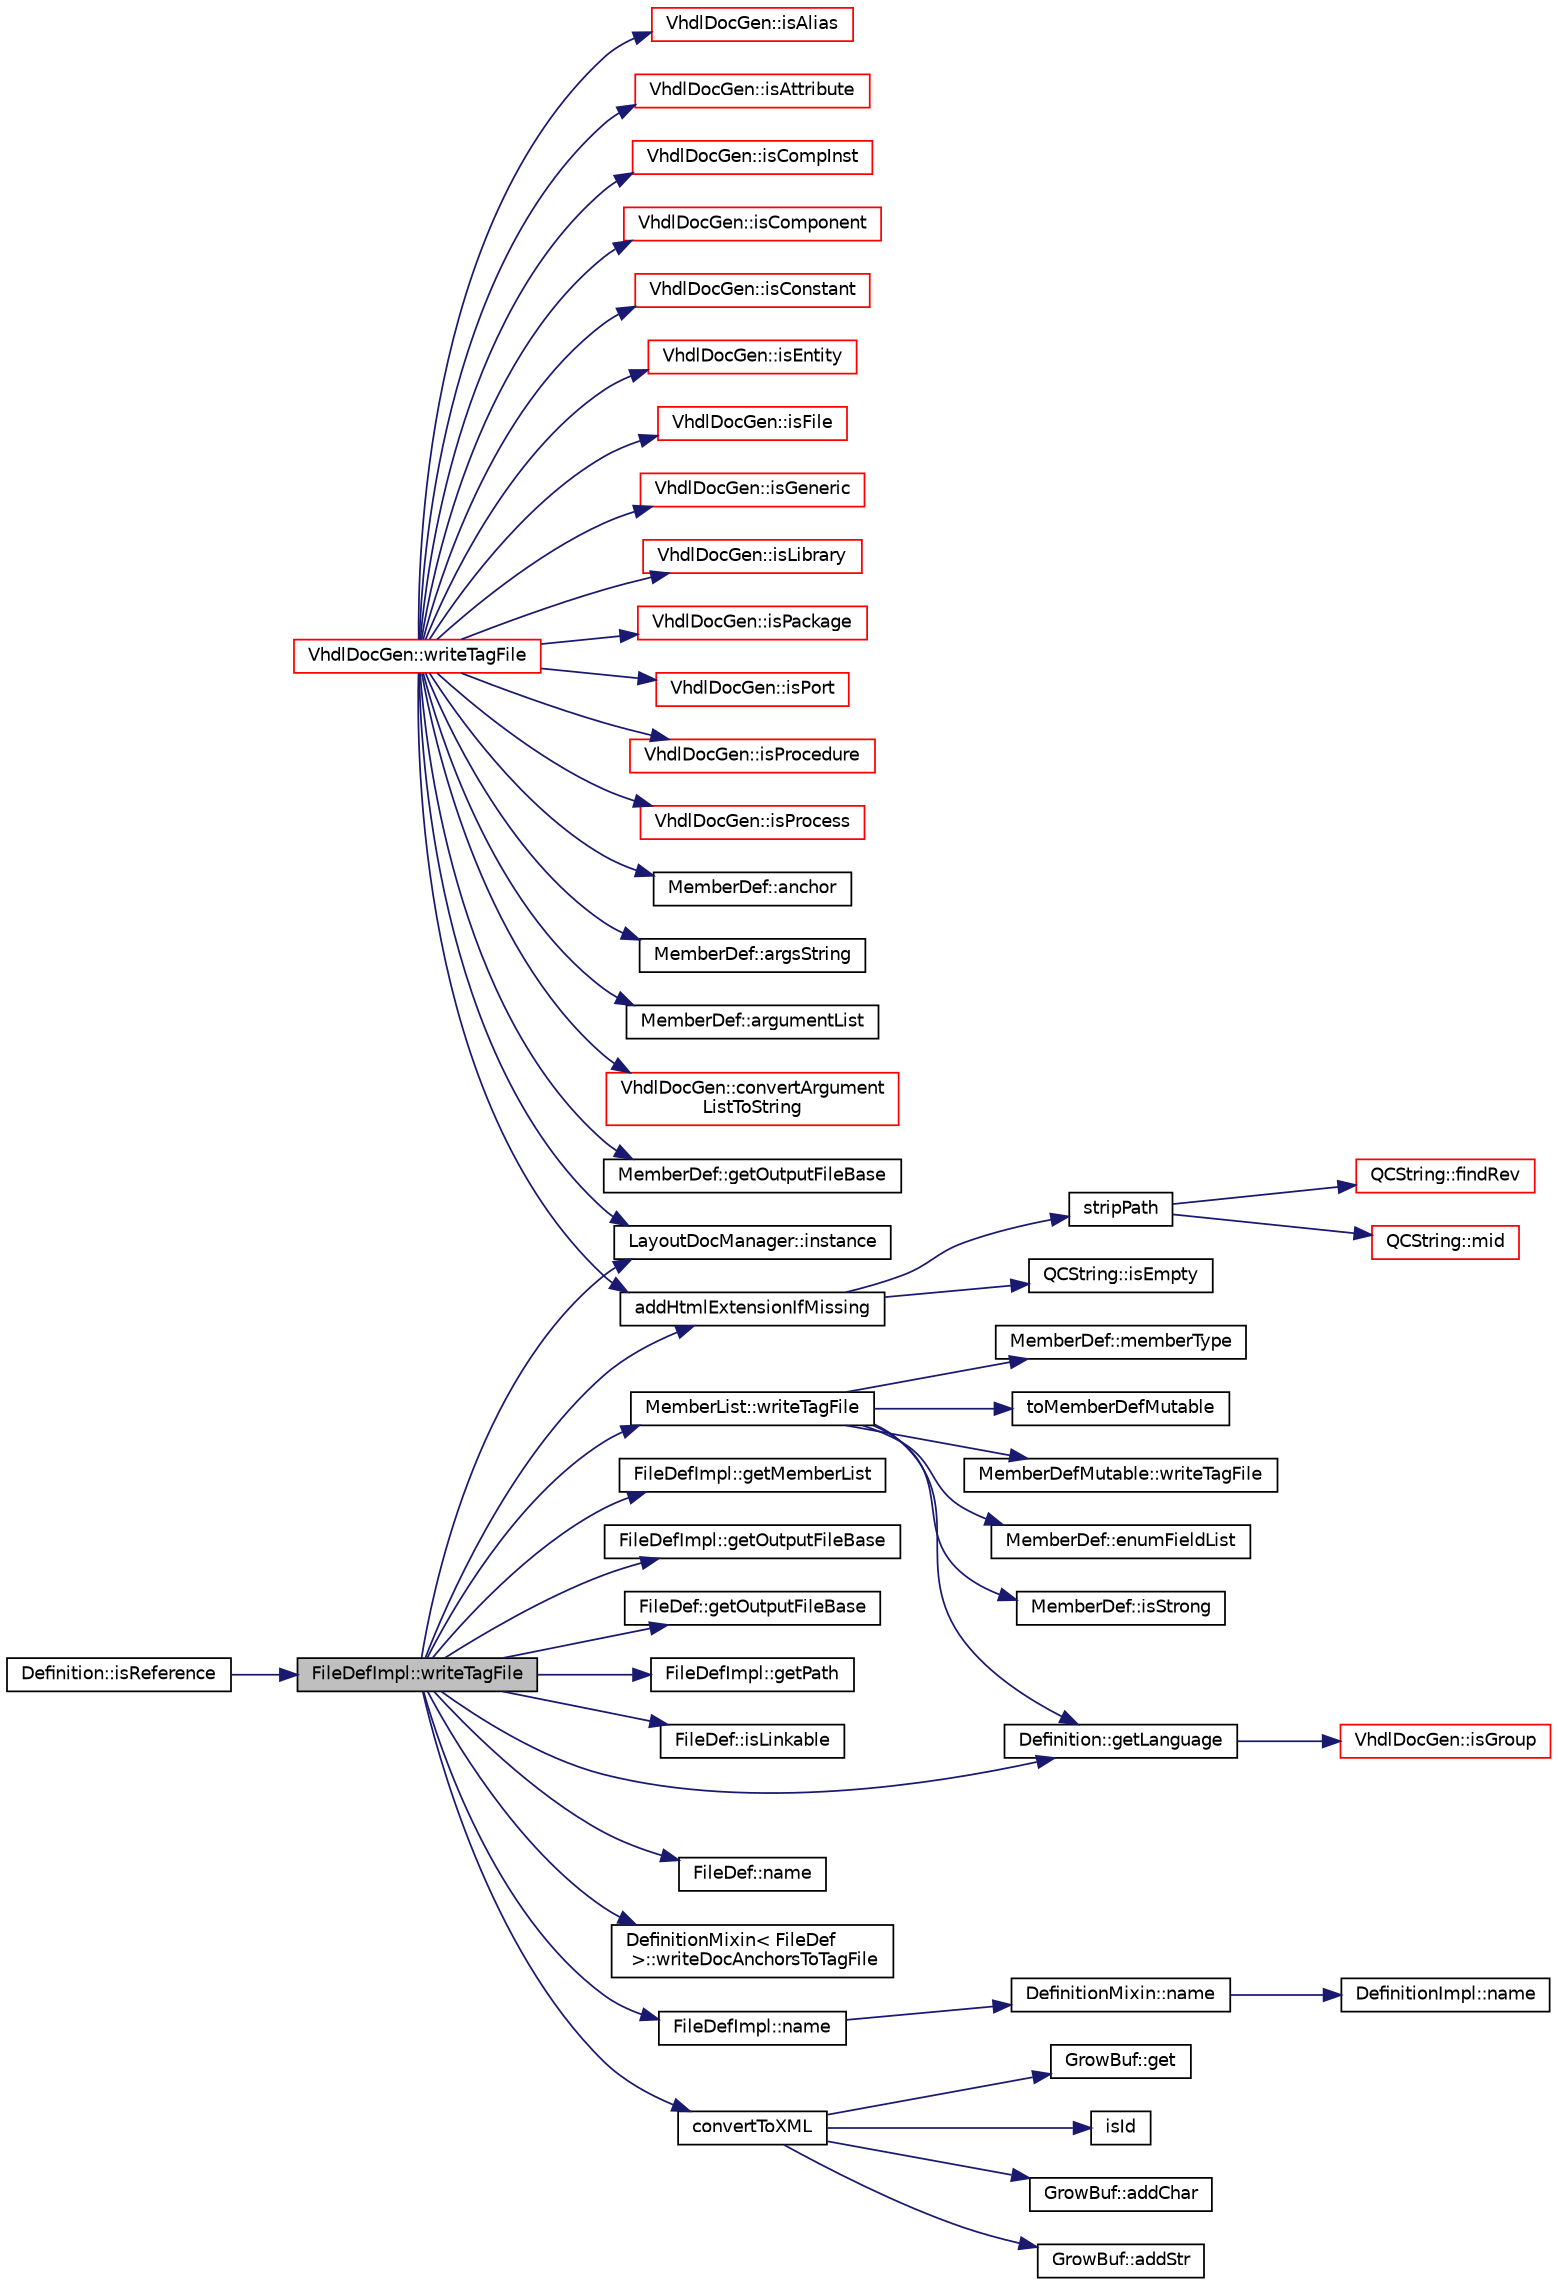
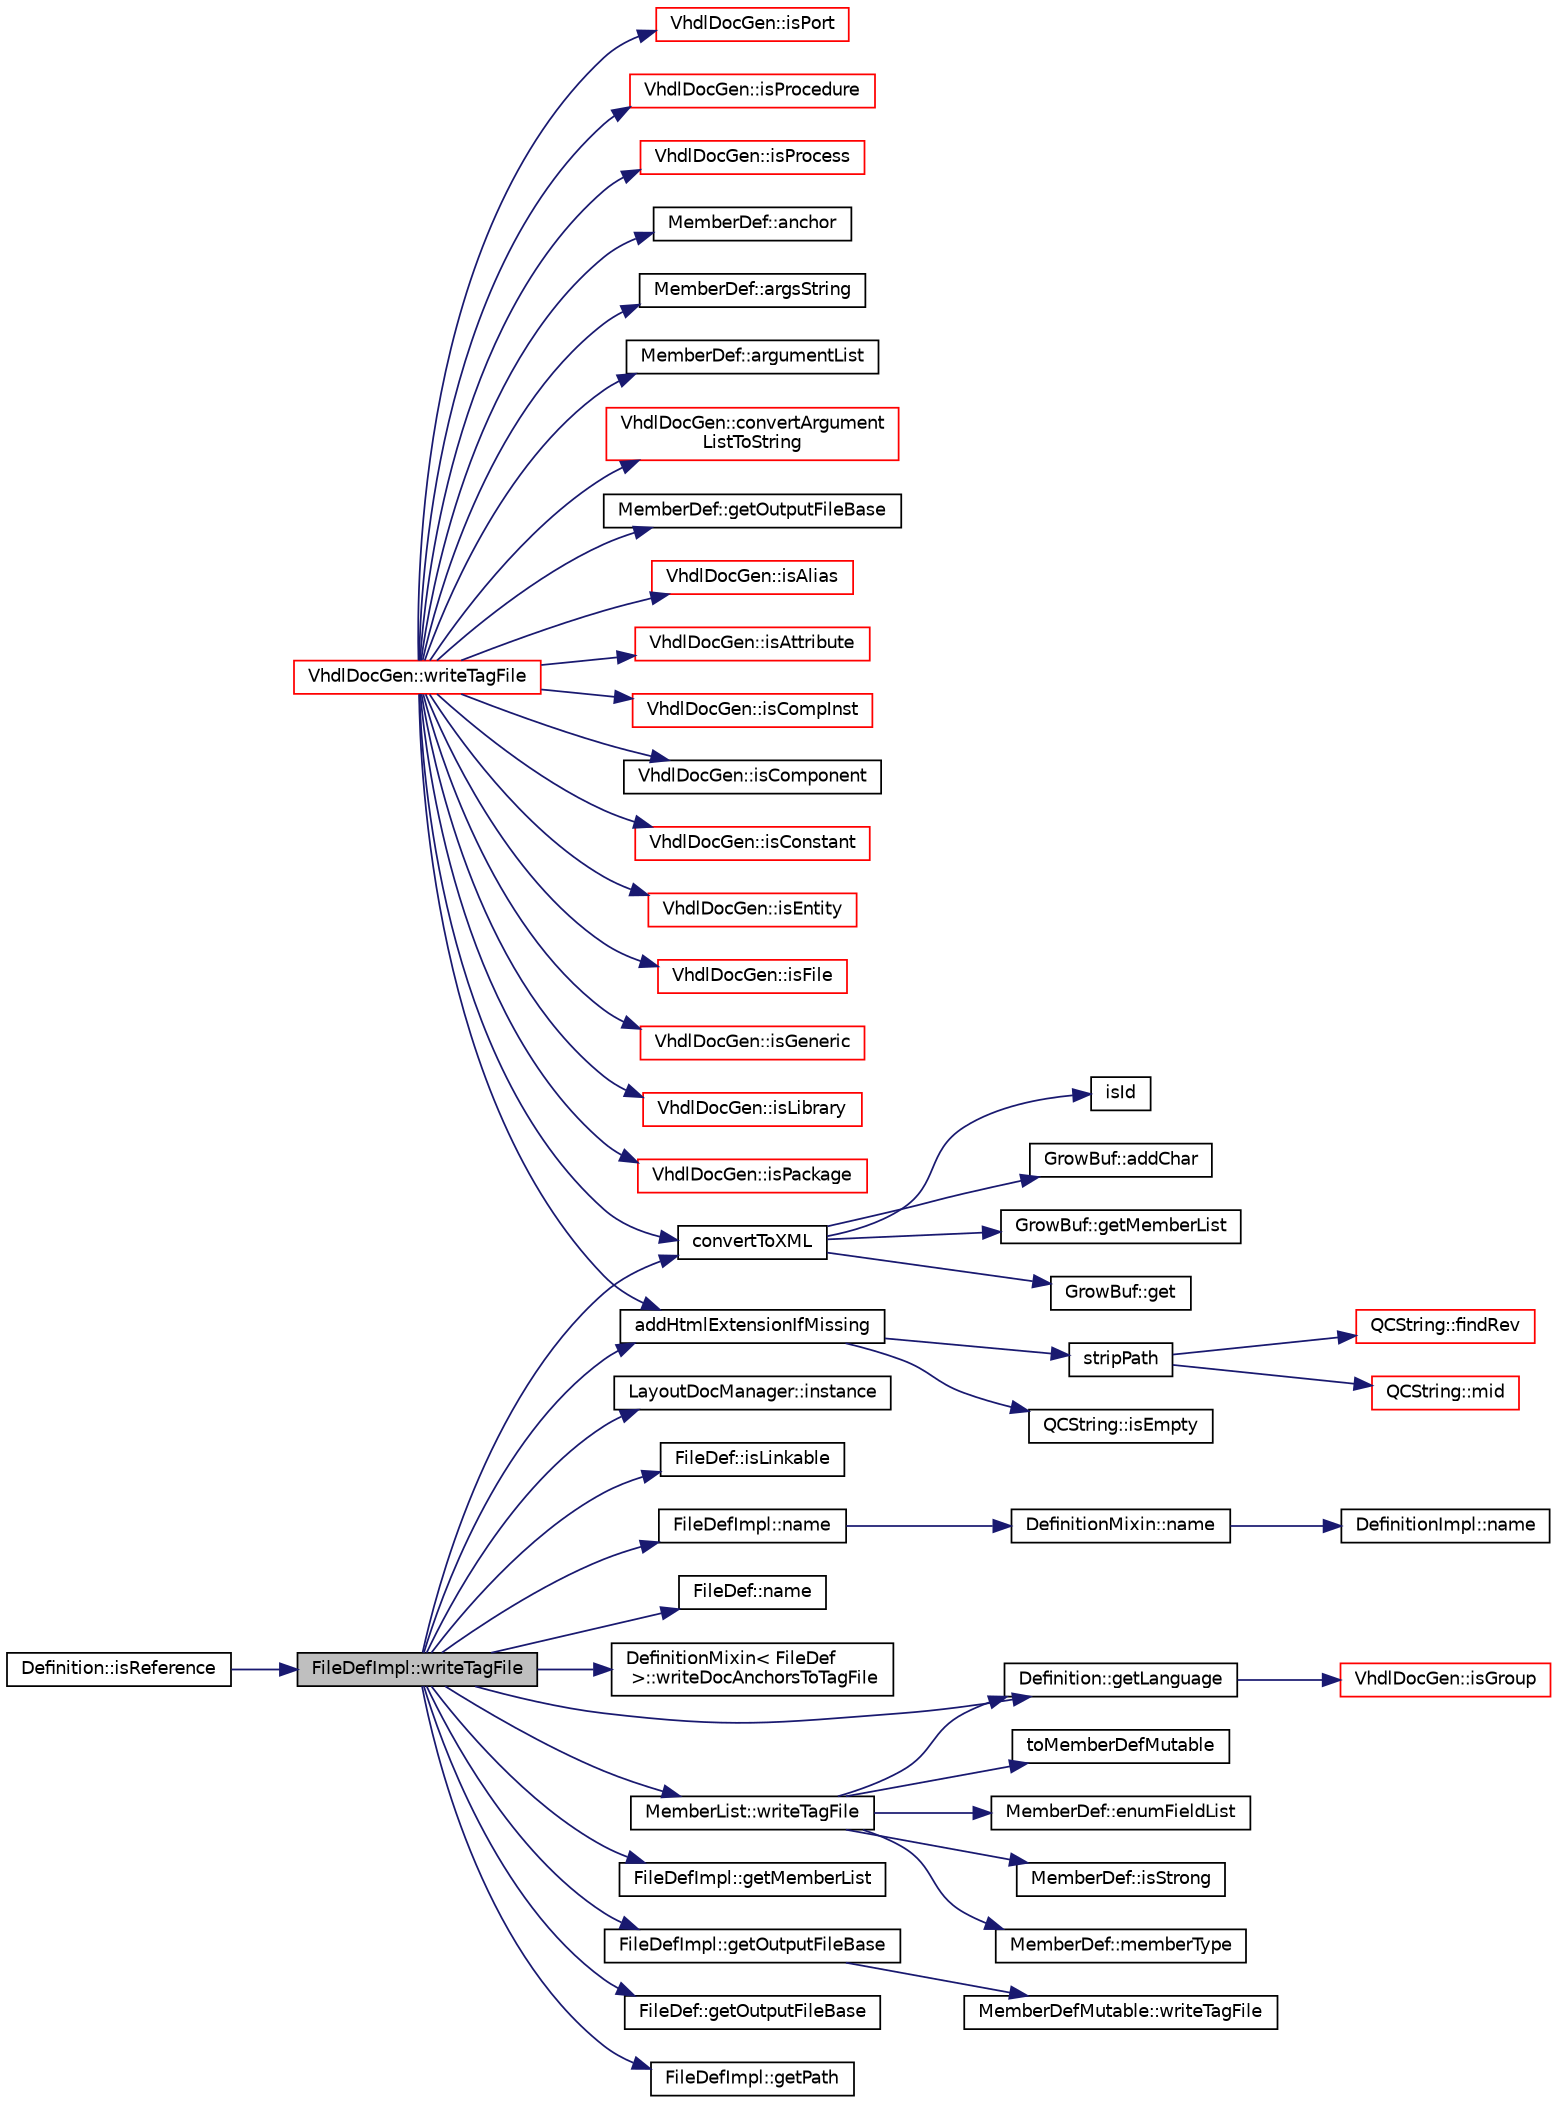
node "VhdlDocGen::isComponent": color red -> black
edge "VhdlDocGen::writeTagFile" -> "LayoutDocManager::instance": now "VhdlDocGen::writeTagFile" -> "convertToXML"
edge "MemberList::writeTagFile" -> "MemberDefMutable::writeTagFile": now "FileDefImpl::getOutputFileBase" -> "MemberDefMutable::writeTagFile"
node "GrowBuf::addStr": label "GrowBuf::addStr" -> "GrowBuf::getMemberList"
